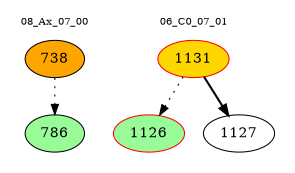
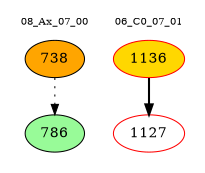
node "1131": label "1131" -> "1136"
node "1126": removed
node "1127": color black -> red
